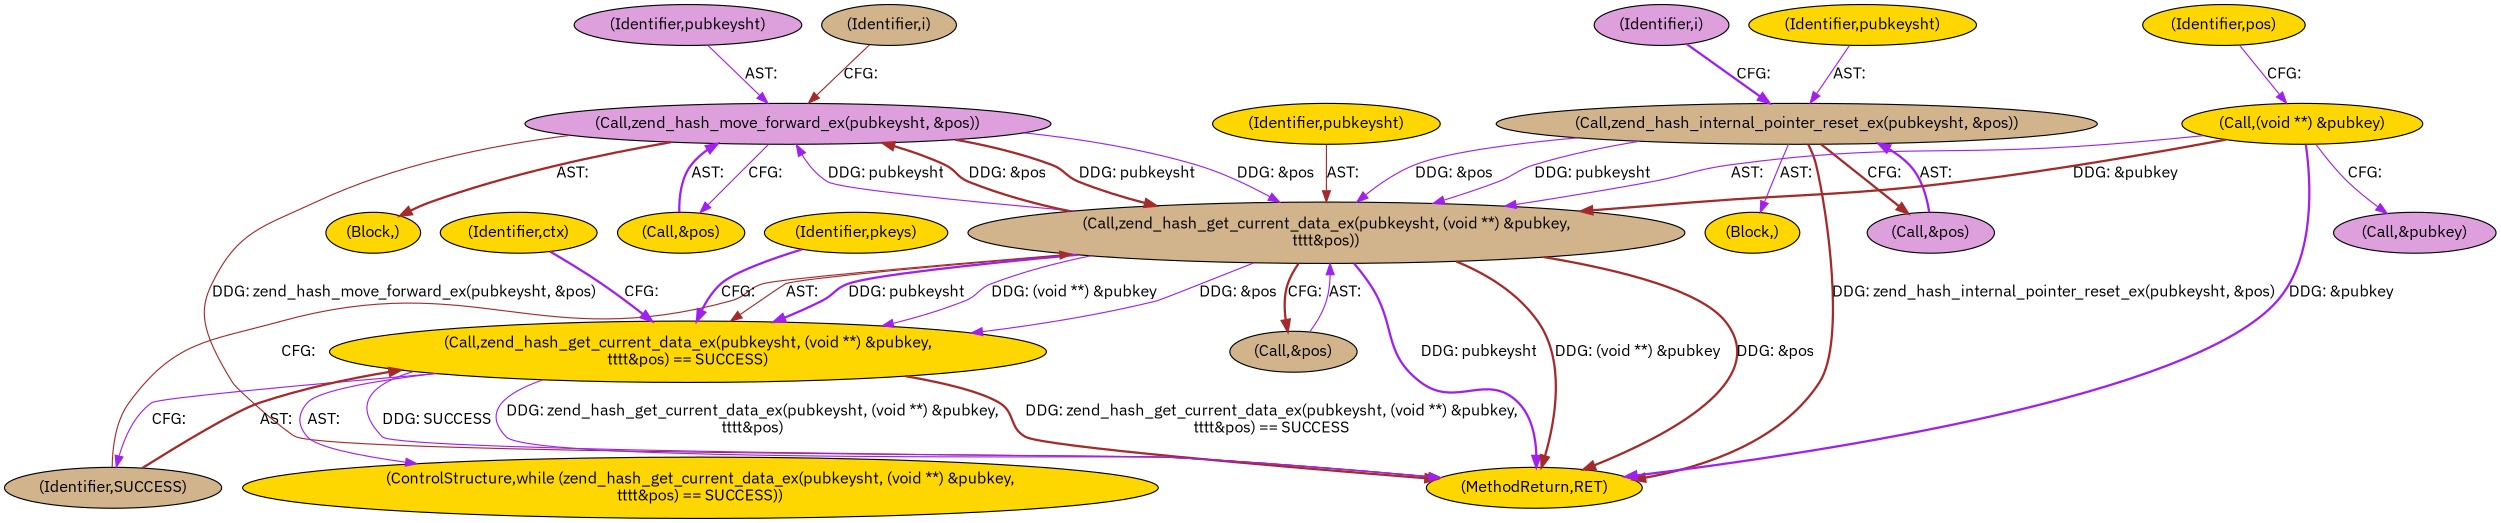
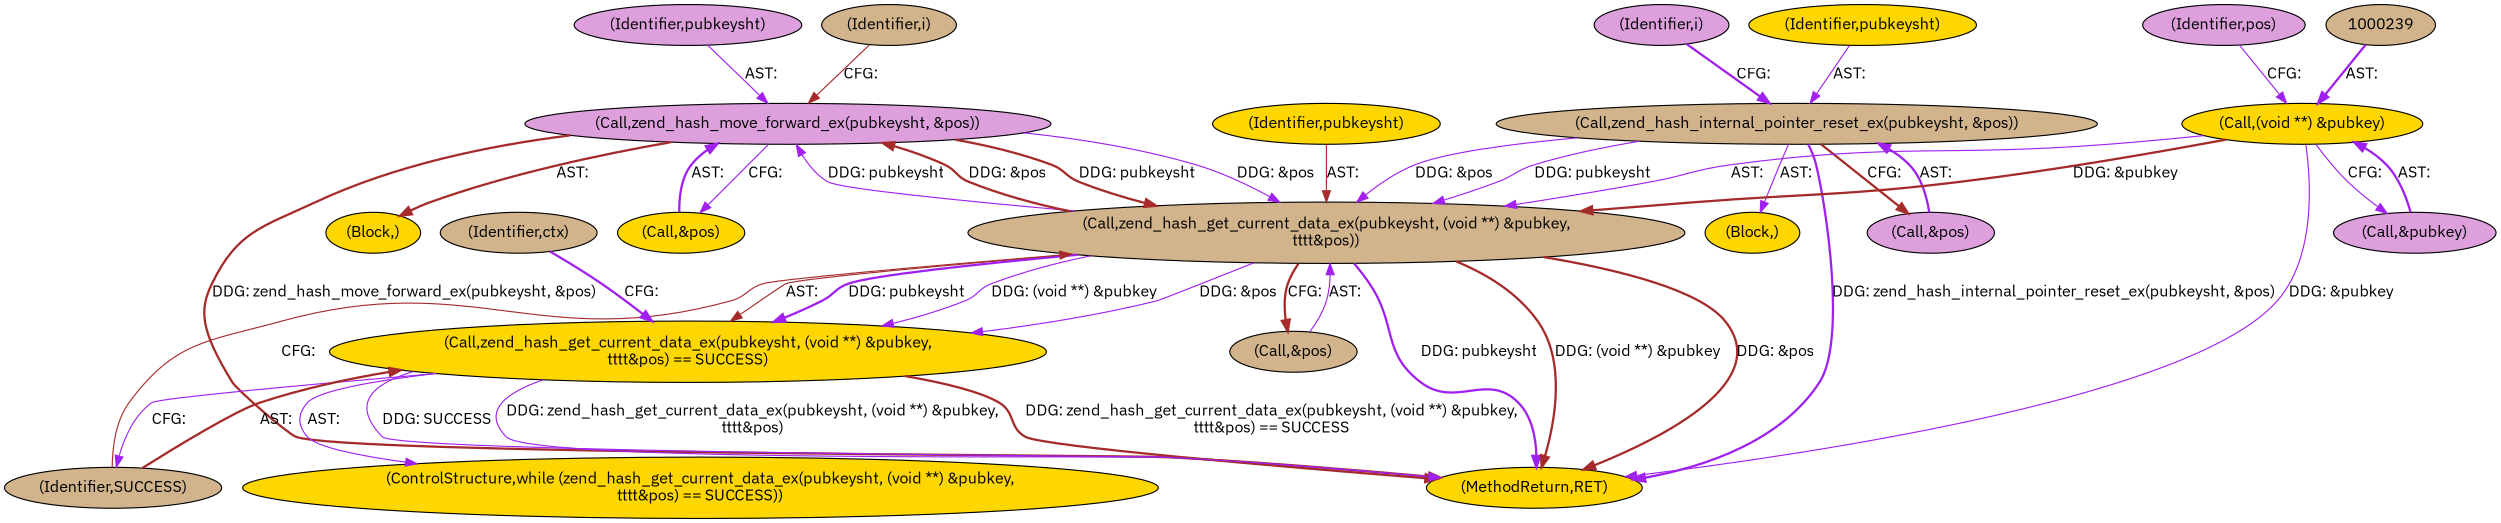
node "(Identifier,pos)": fillcolor gold -> plum
node "1000239": added
edge "(Call,&pubkey)" -> "(Call,(void **) &pubkey)": added, label "AST:"
node "(Identifier,ctx)": fillcolor gold -> tan
node "(Identifier,pkeys)": removed
edge "(Call,zend_hash_internal_pointer_reset_ex(pubkeysht, &pos))" -> "(MethodReturn,RET)": color brown -> purple
edge "(Call,(void **) &pubkey)" -> "(MethodReturn,RET)": style bold -> solid
edge "(Call,zend_hash_move_forward_ex(pubkeysht, &pos))" -> "(MethodReturn,RET)": style solid -> bold
